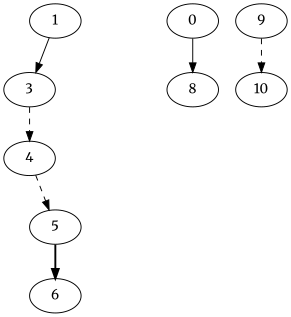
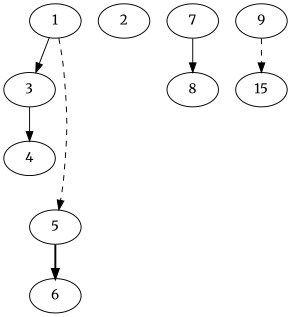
node "2": added
node "0": label "0" -> "7"
node "10": label "10" -> "15"
edge "3" -> "4": style dashed -> solid
edge "4" -> "5": now "1" -> "5"
